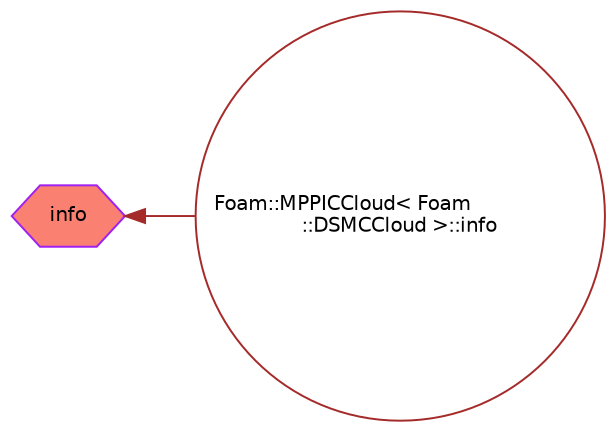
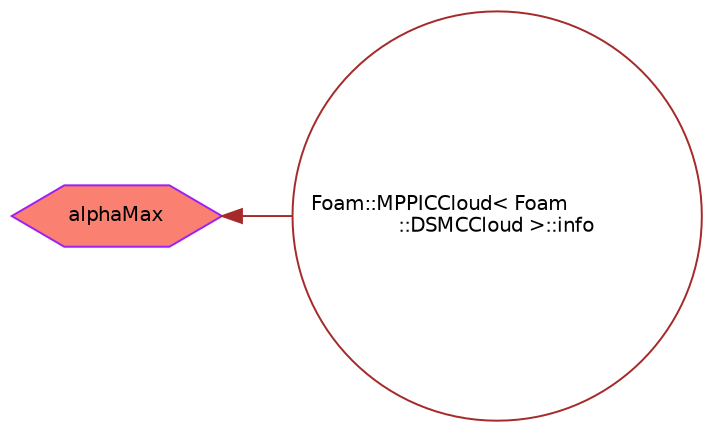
node "info": label "info" -> "alphaMax"
